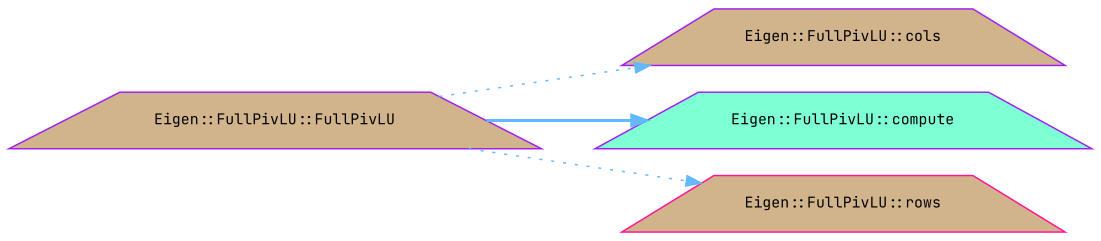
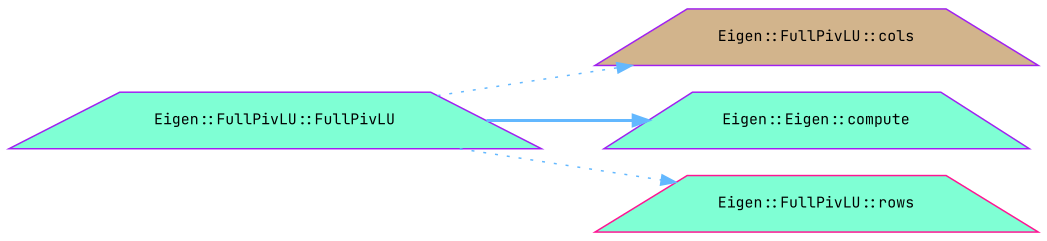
node "Eigen::FullPivLU::FullPivLU": fillcolor tan -> aquamarine
node "Eigen::FullPivLU::compute": label "Eigen::FullPivLU::compute" -> "Eigen::Eigen::compute"
node "Eigen::FullPivLU::rows": fillcolor tan -> aquamarine
